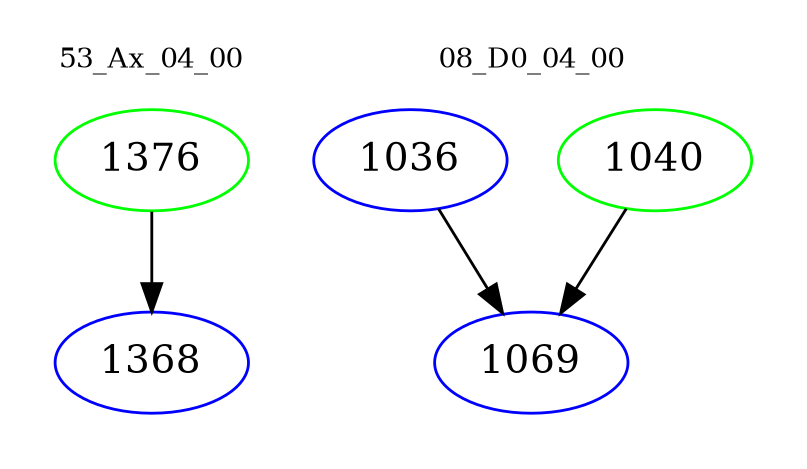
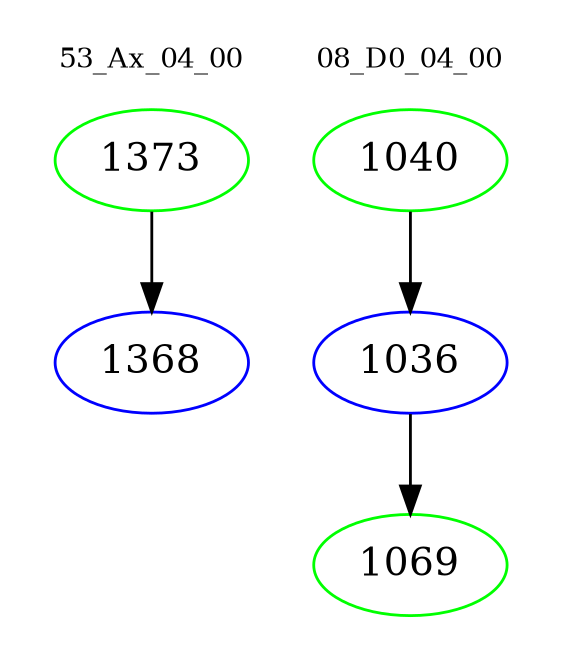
node "1376": label "1376" -> "1373"
edge "1040" -> "1069": now "1040" -> "1036"
node "1069": color blue -> green
